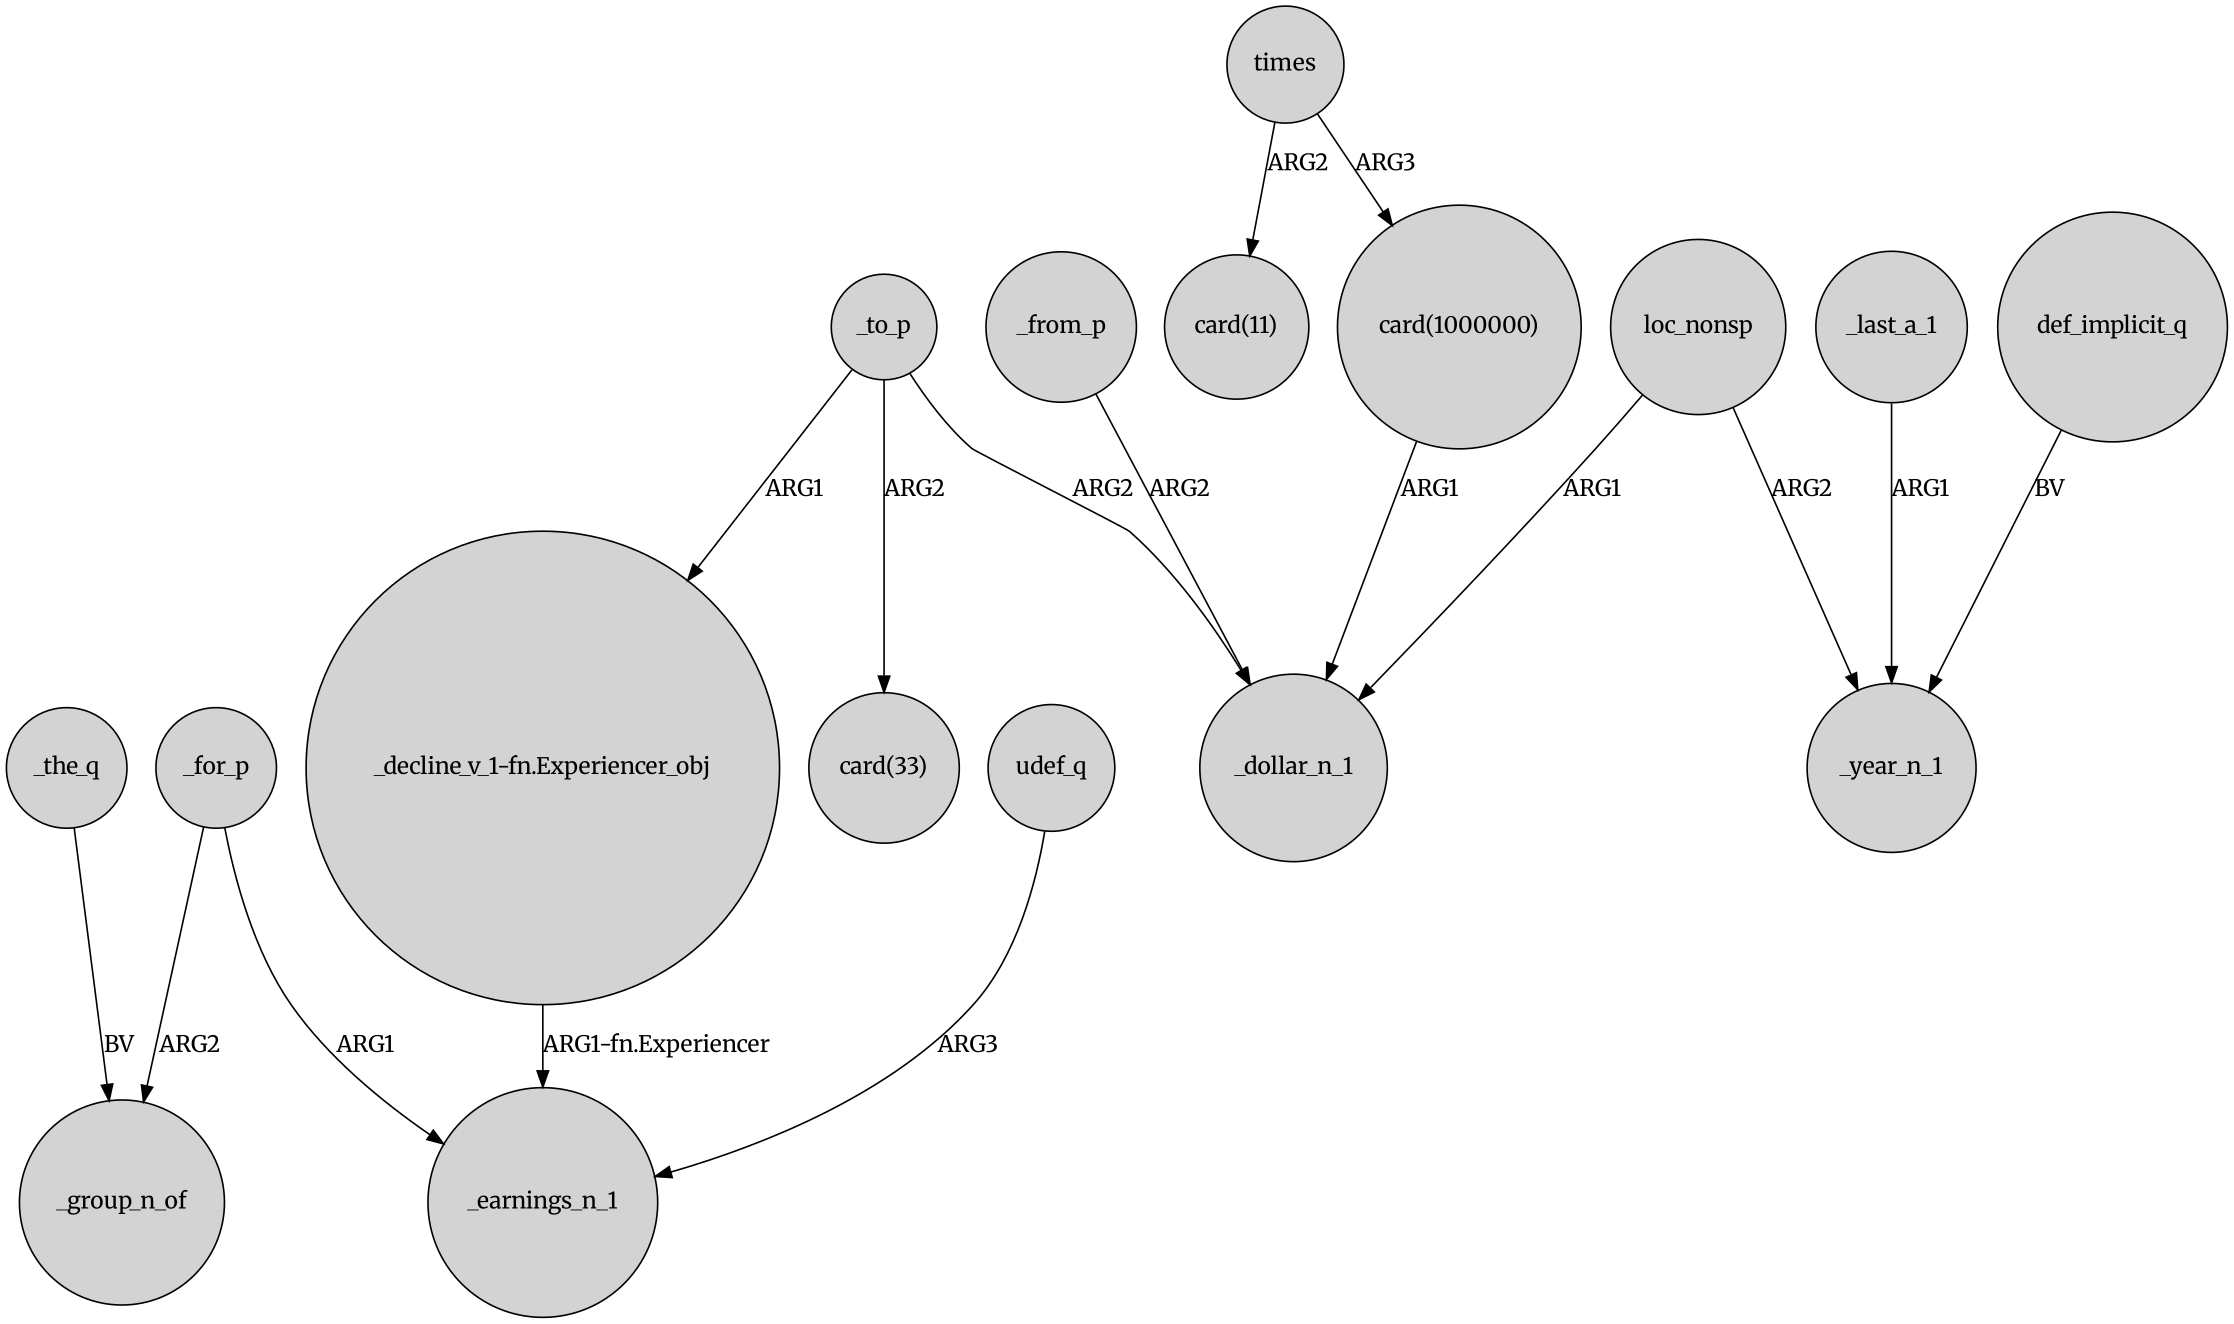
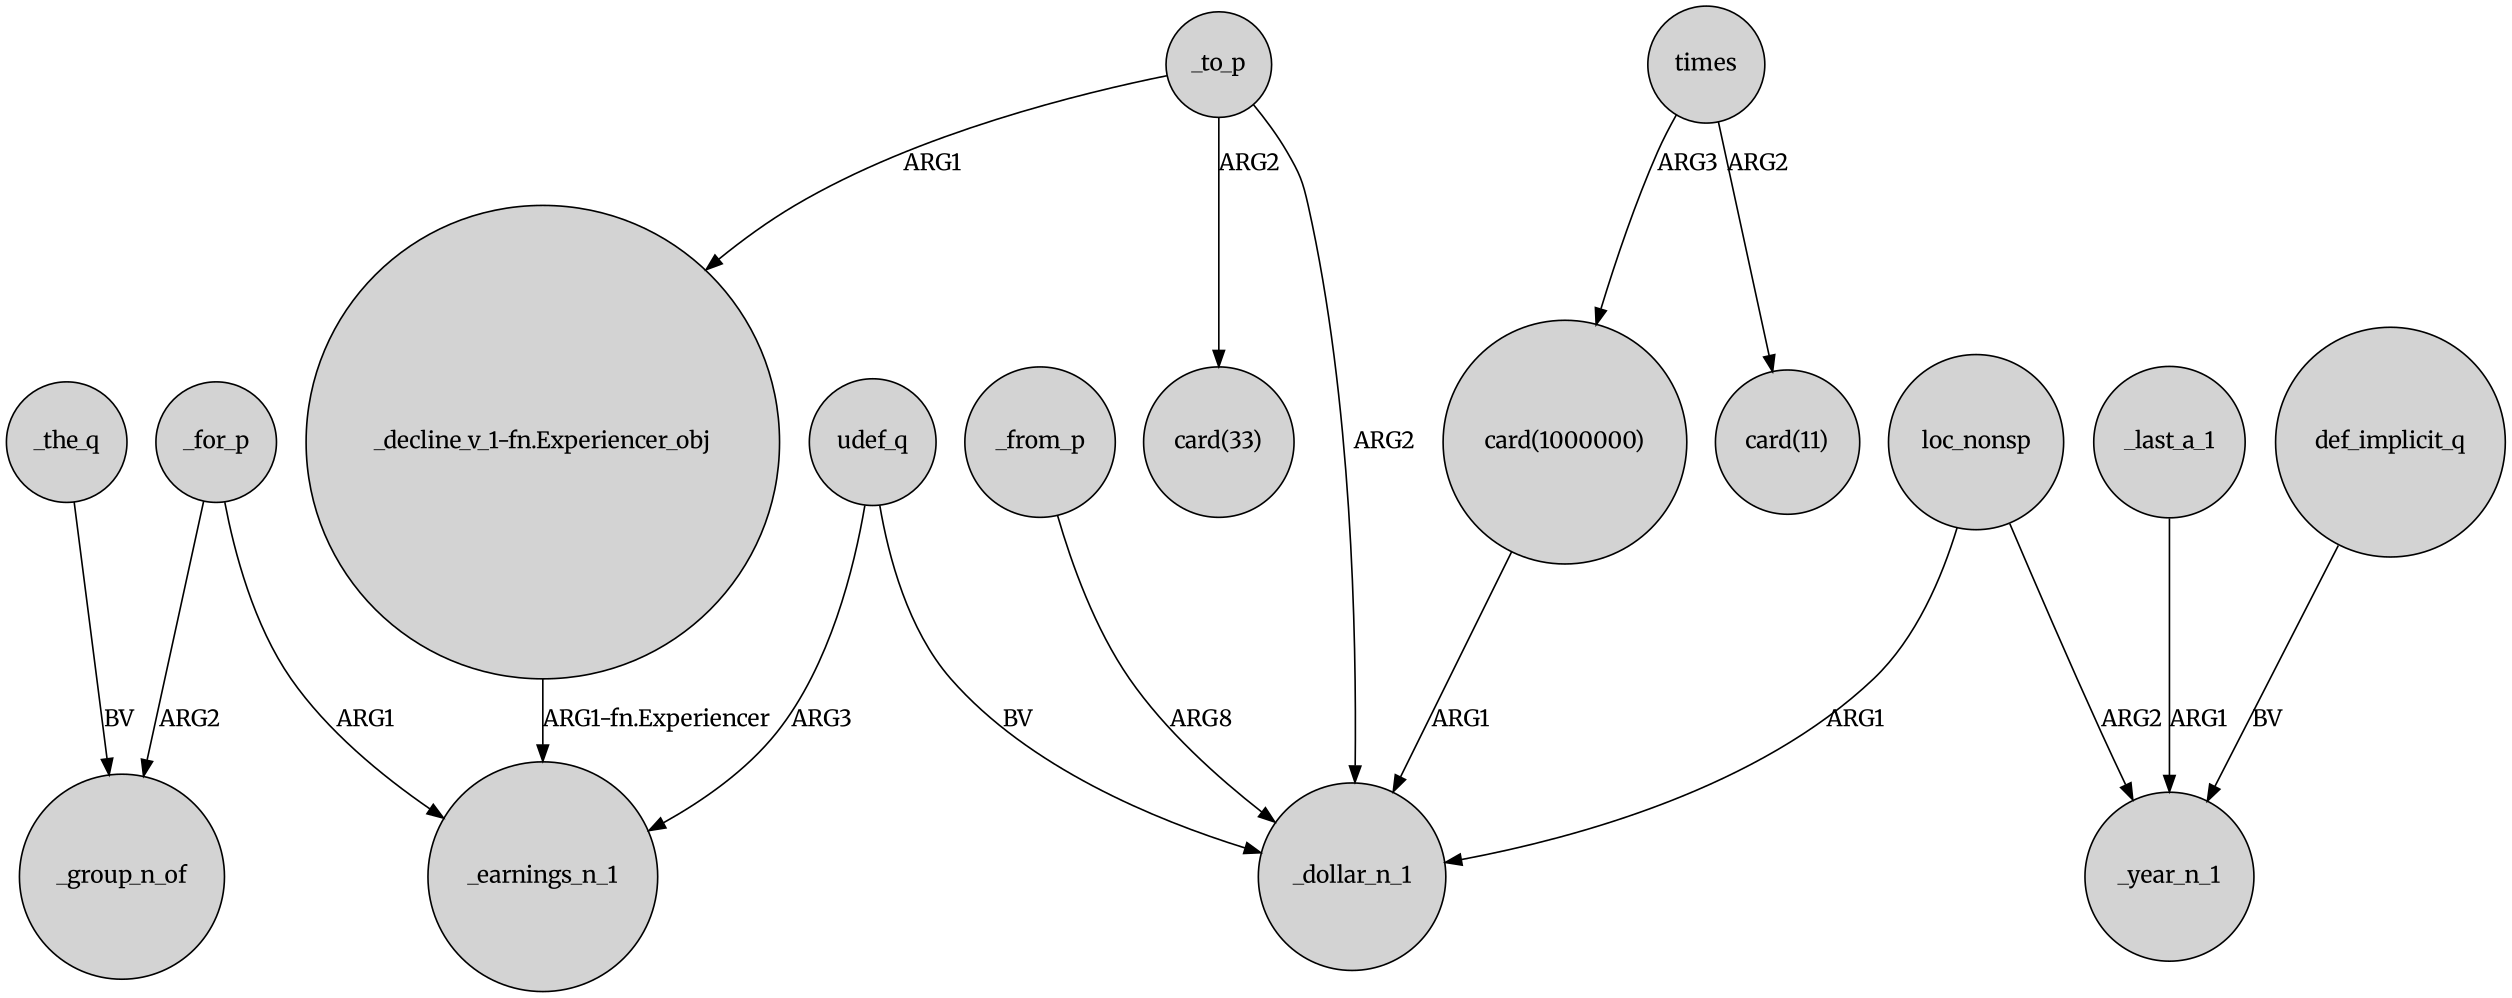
edge "_from_p" -> "_dollar_n_1": label "ARG2" -> "ARG8"
edge "udef_q" -> "_dollar_n_1": added, label "BV"
